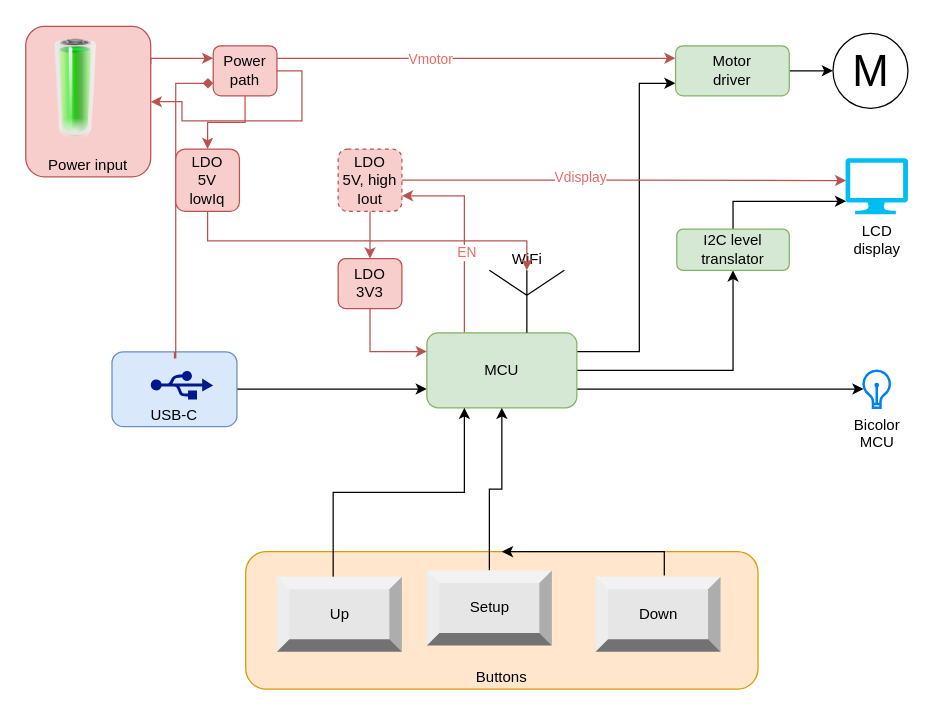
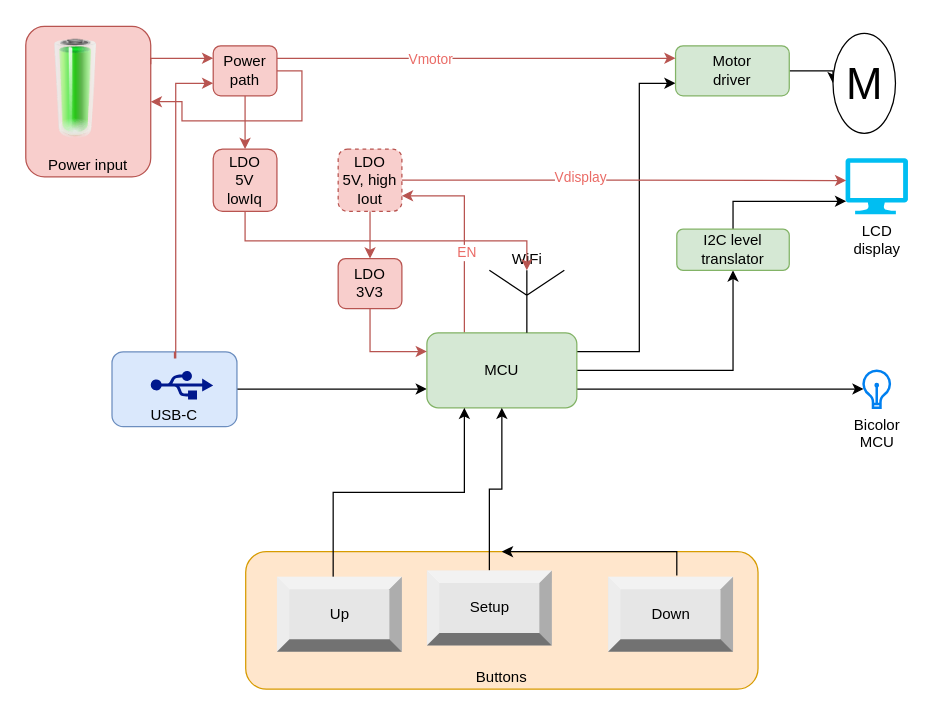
node "M": size 75x75 -> 63x100
edge "USB-C" -> "Power path": arrowhead diamond -> classic
node "LDO 5V lowIq": moved (208, 180) -> (245, 180)
node "Down": moved (658, 614) -> (671, 614)
